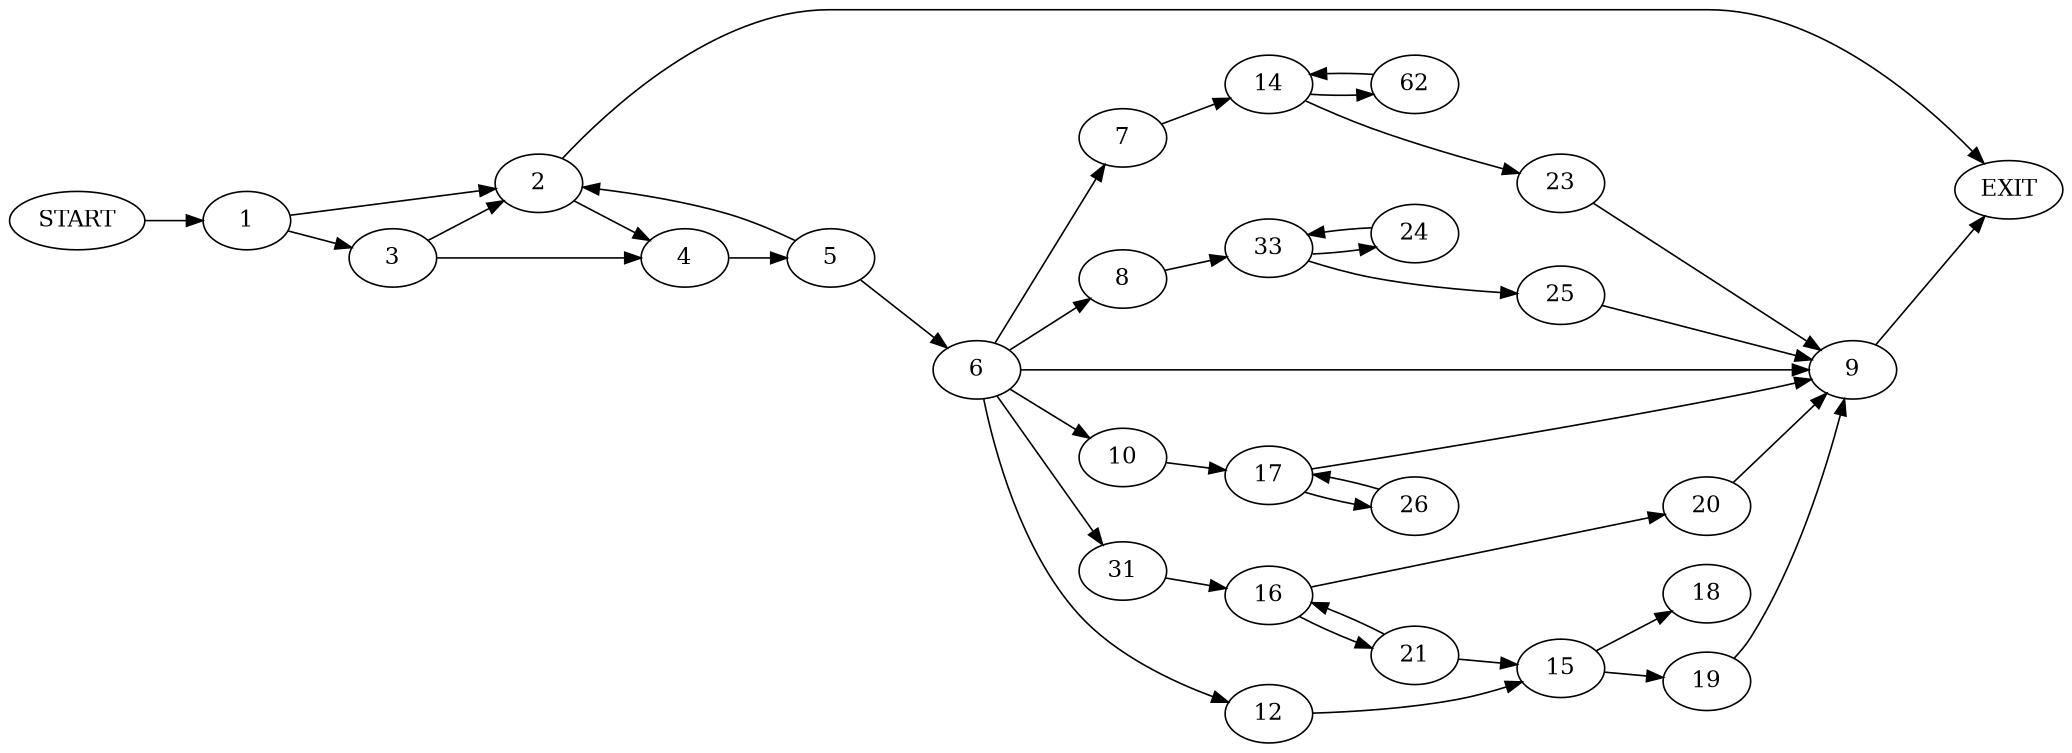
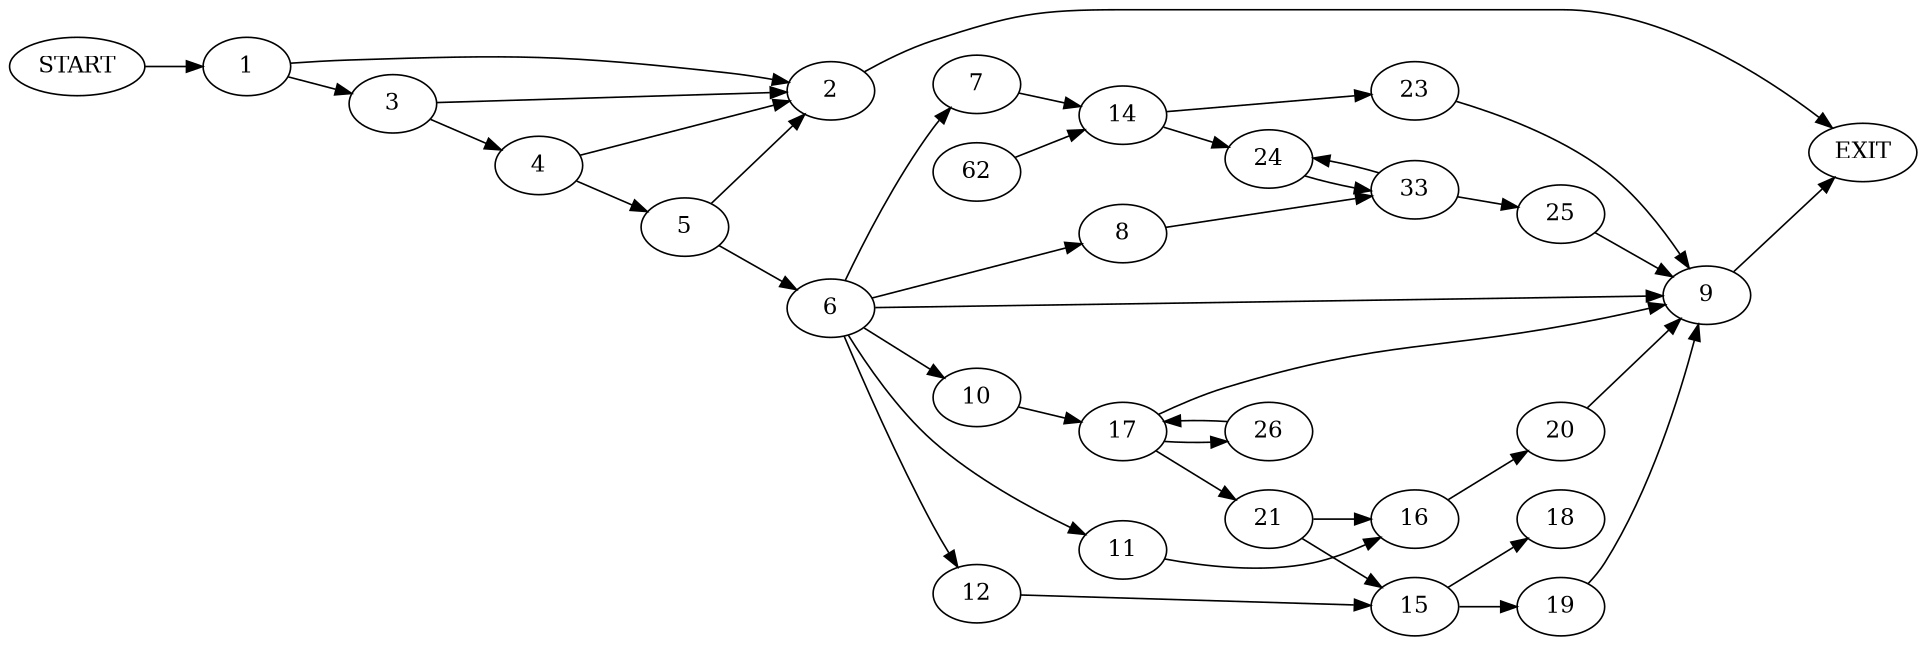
edge "14" -> "62": now "14" -> "24"
edge "2" -> "4": reversed
node "31": label "31" -> "11"
edge "16" -> "21": now "17" -> "21"
